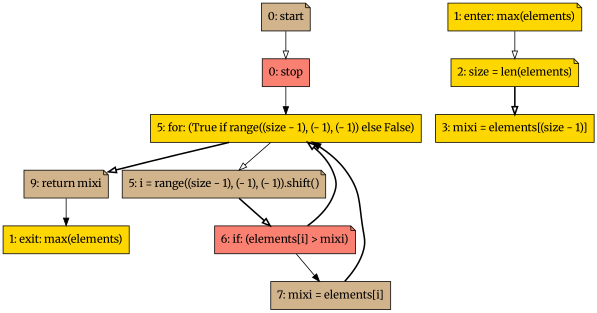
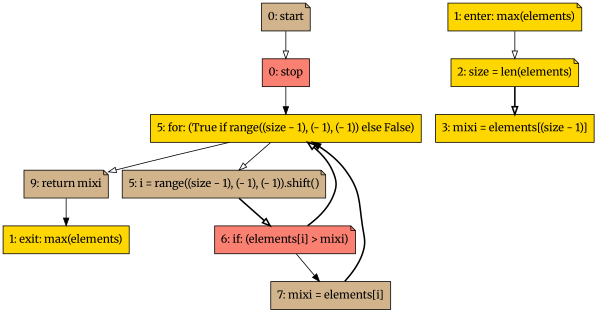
edge "5: for: (True if range((size - 1), (- 1), (- 1)) else False)" -> "9: return mixi": style bold -> solid
